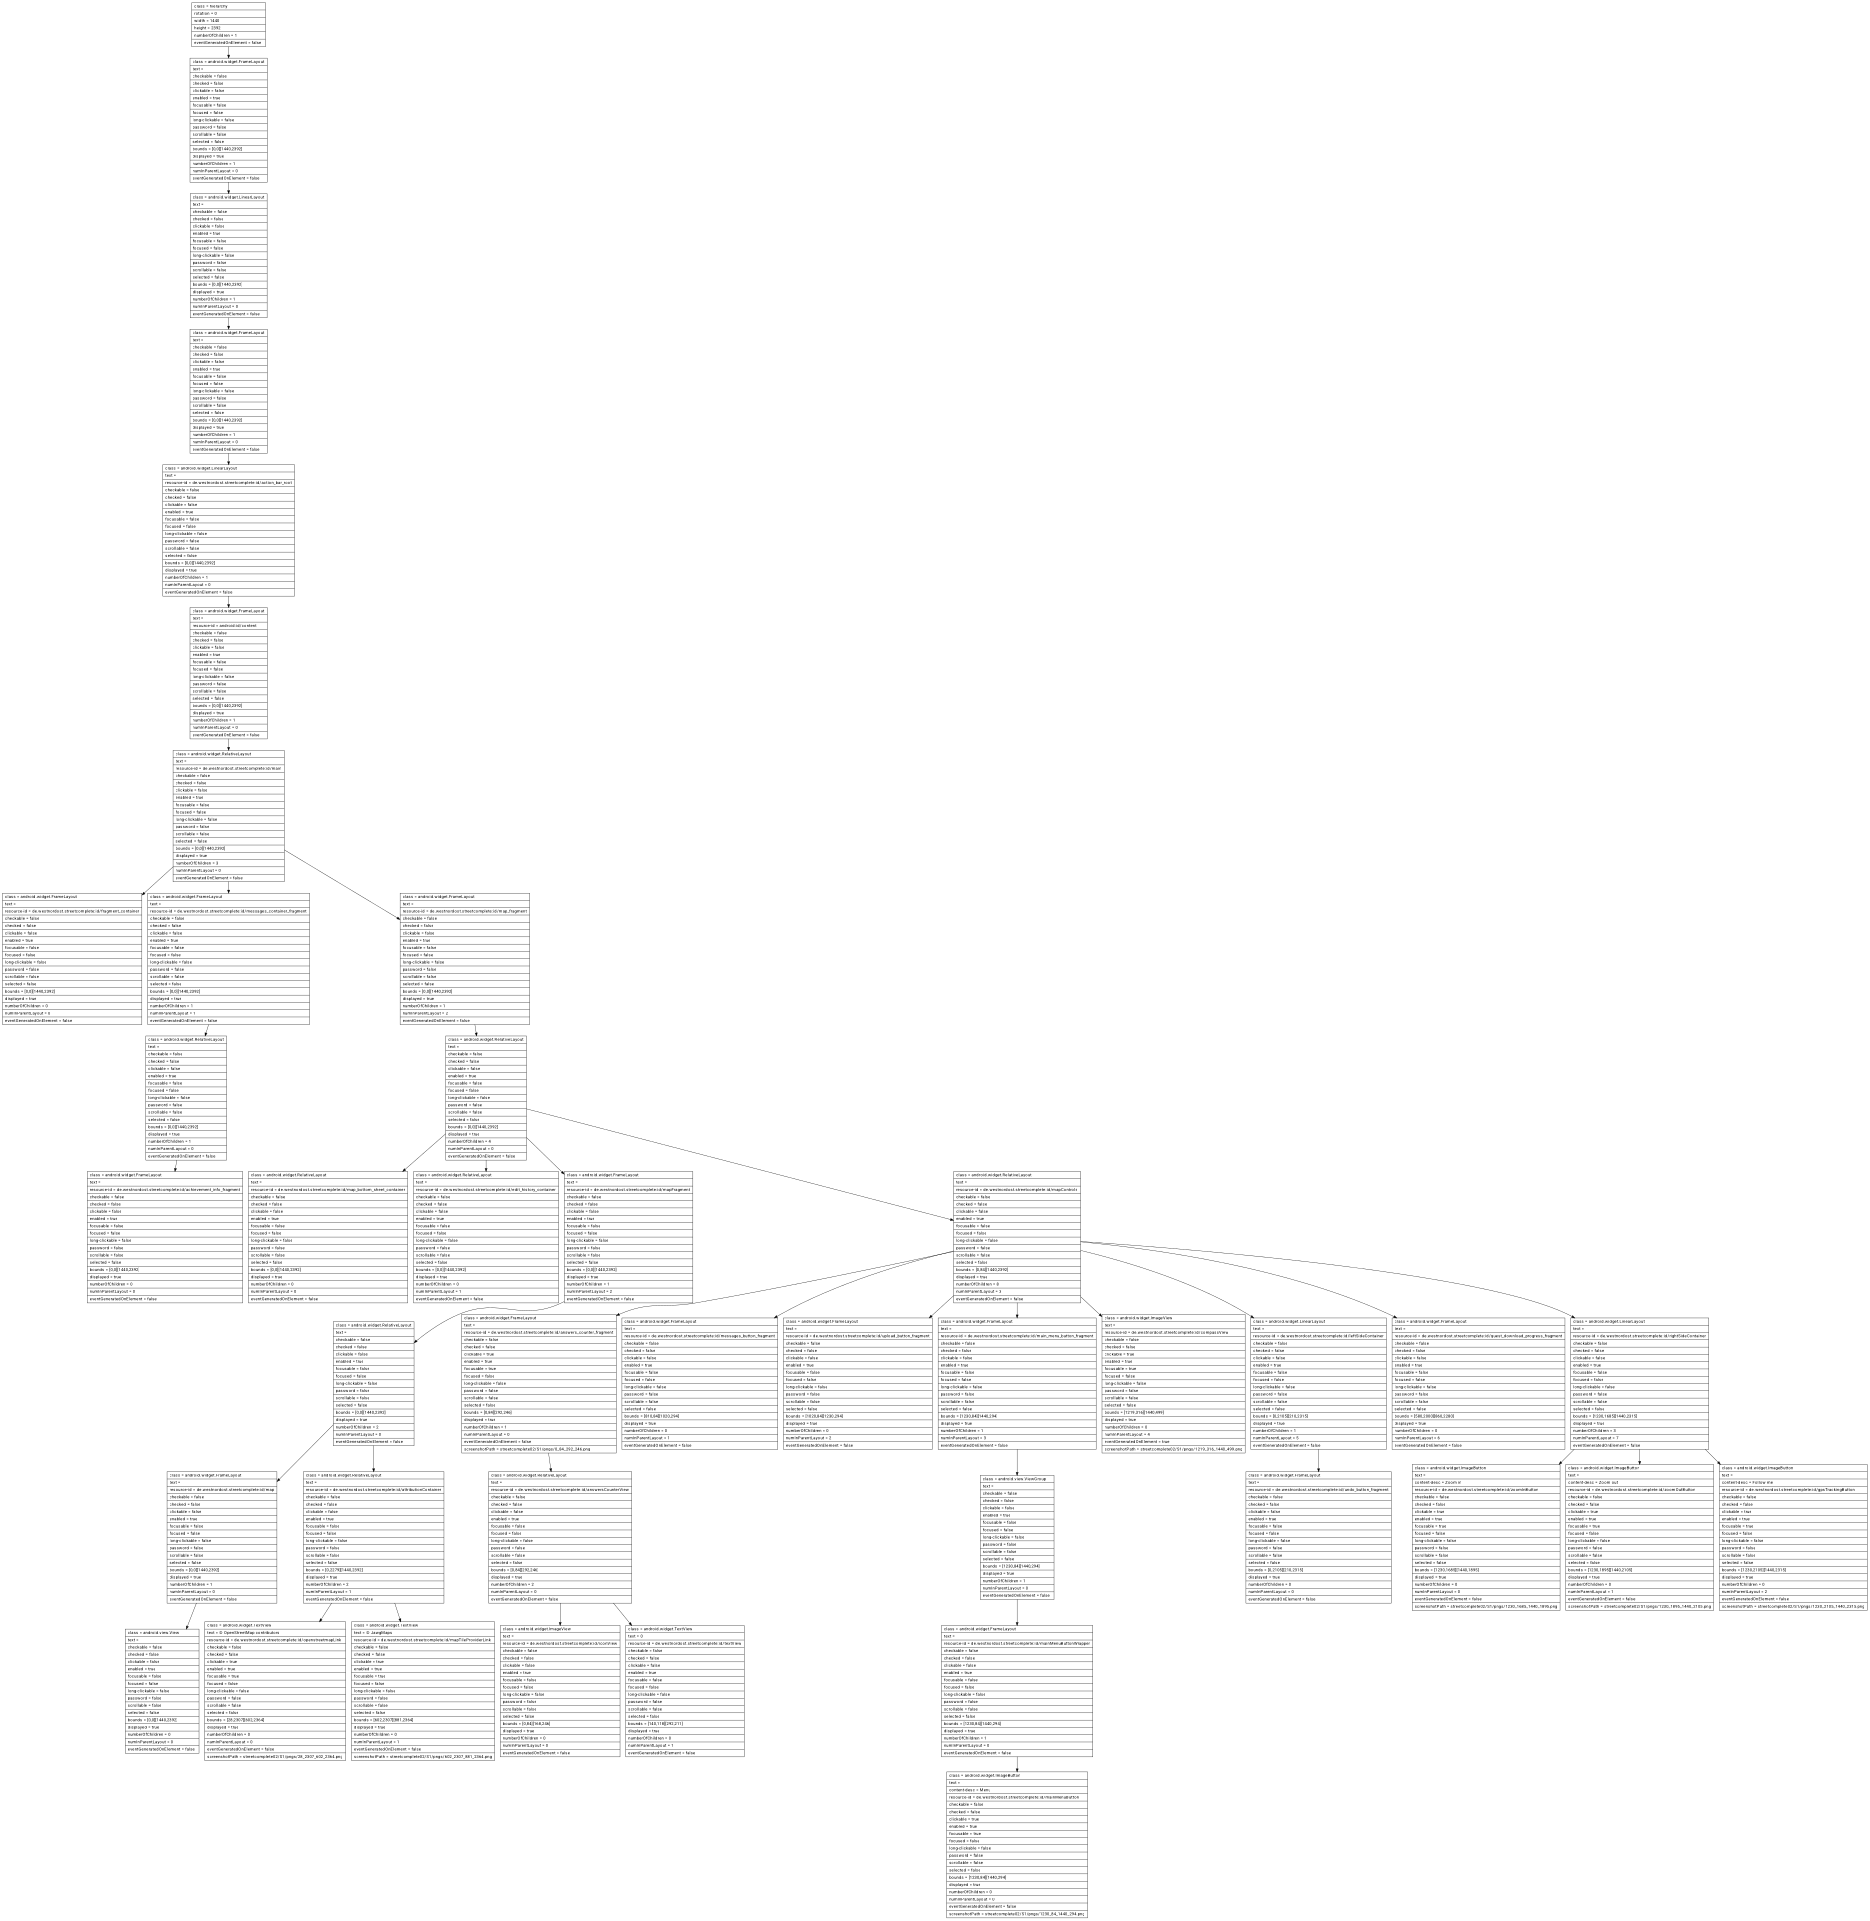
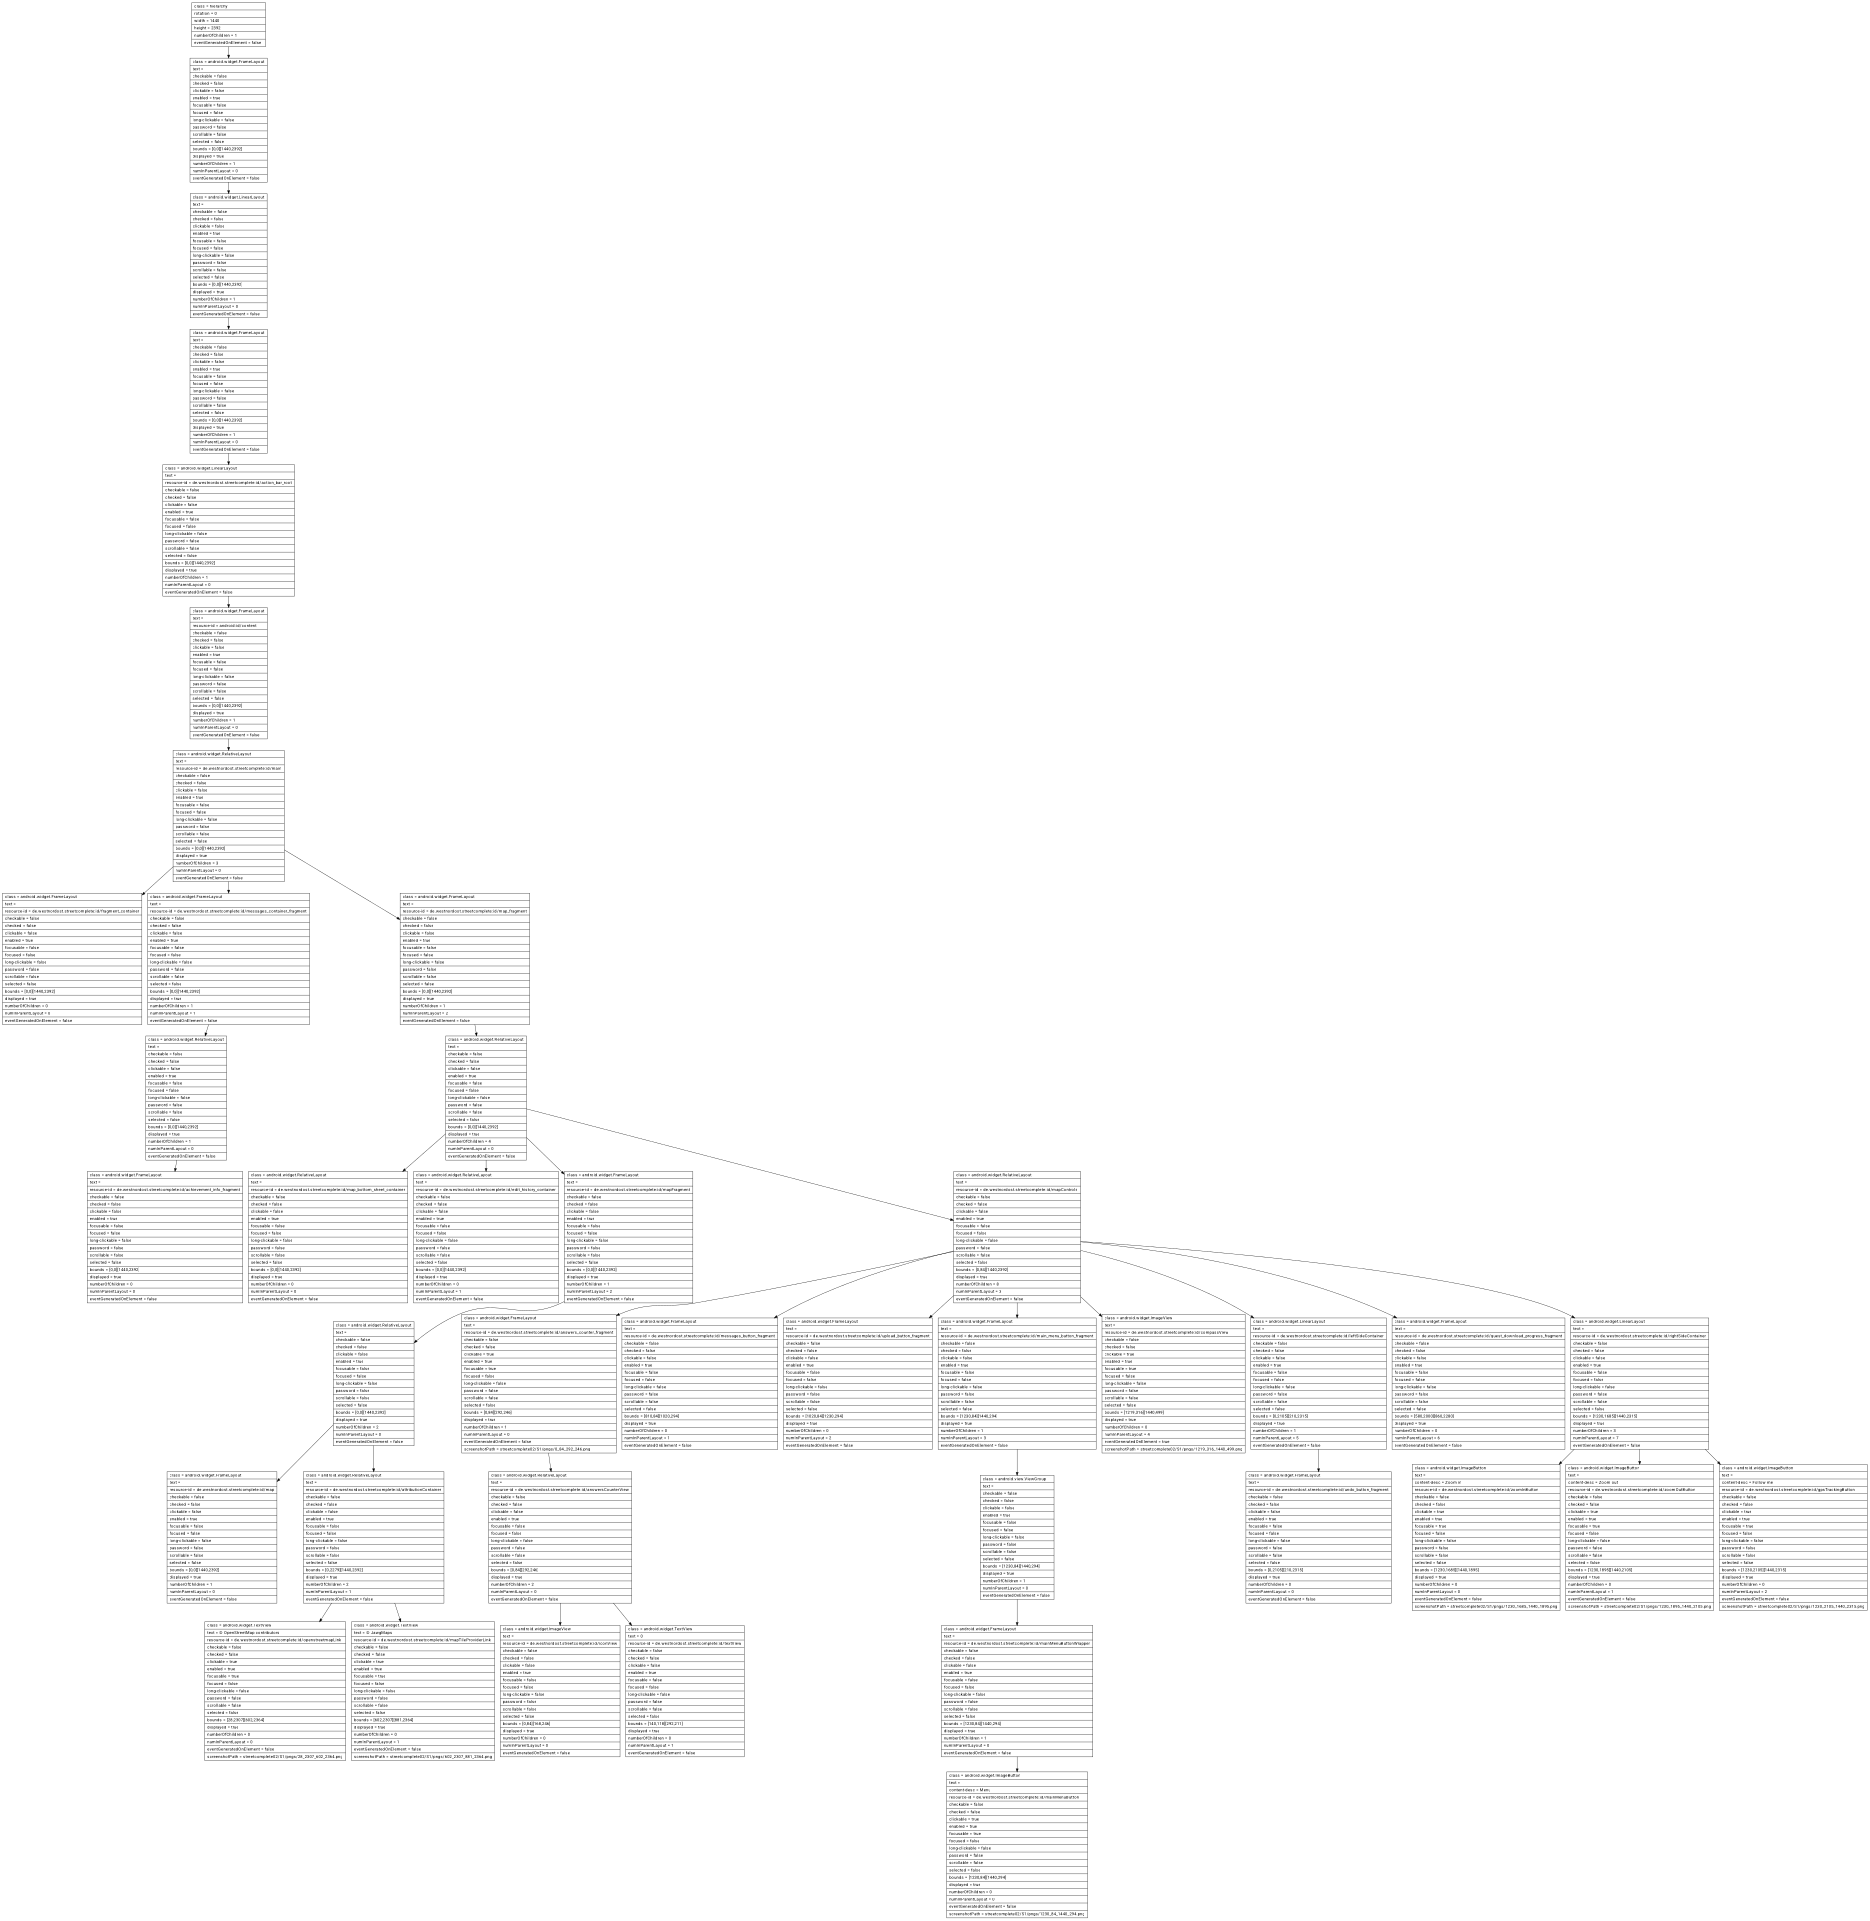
node "class = android.view.View": removed
